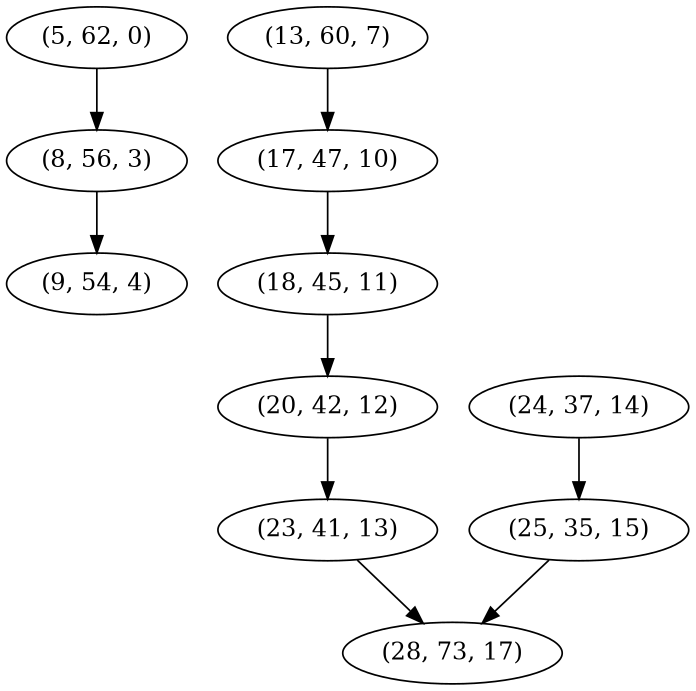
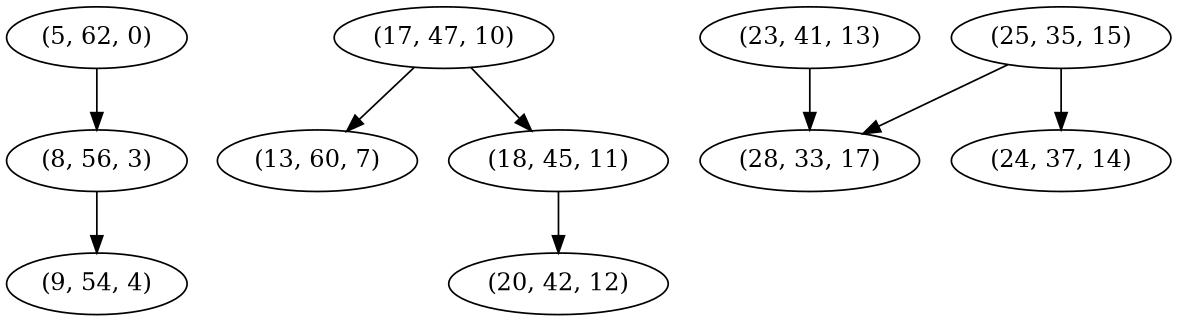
edge "(13, 60, 7)" -> "(17, 47, 10)": reversed
edge "(20, 42, 12)" -> "(23, 41, 13)": removed
edge "(24, 37, 14)" -> "(25, 35, 15)": reversed
node "(28, 73, 17)": label "(28, 73, 17)" -> "(28, 33, 17)"
